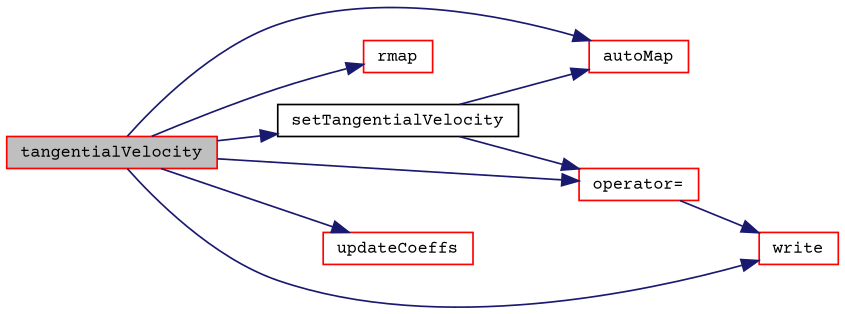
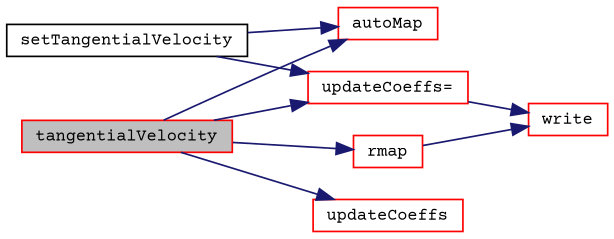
edge "tangentialVelocity" -> "setTangentialVelocity": removed
node "operator=": label "operator=" -> "updateCoeffs="
edge "tangentialVelocity" -> "write": now "rmap" -> "write"
